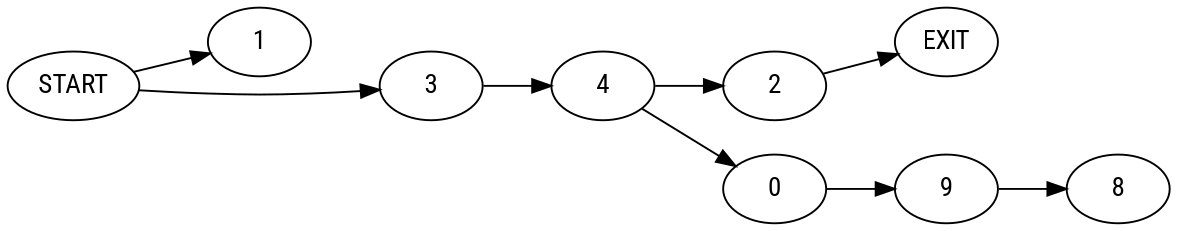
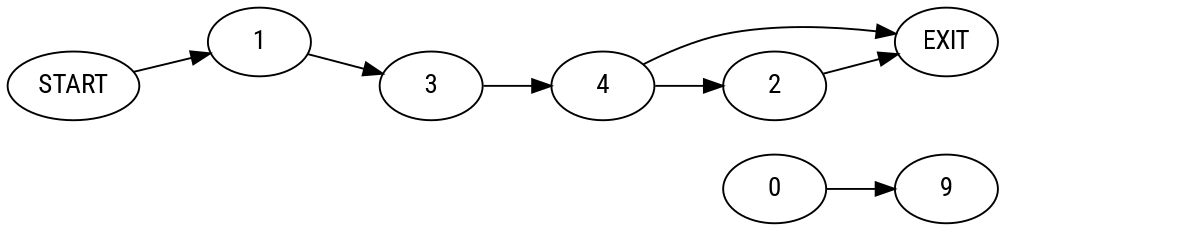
edge "START" -> "3": now "1" -> "3"
edge "4" -> "0": now "4" -> "EXIT"
node "8": removed
